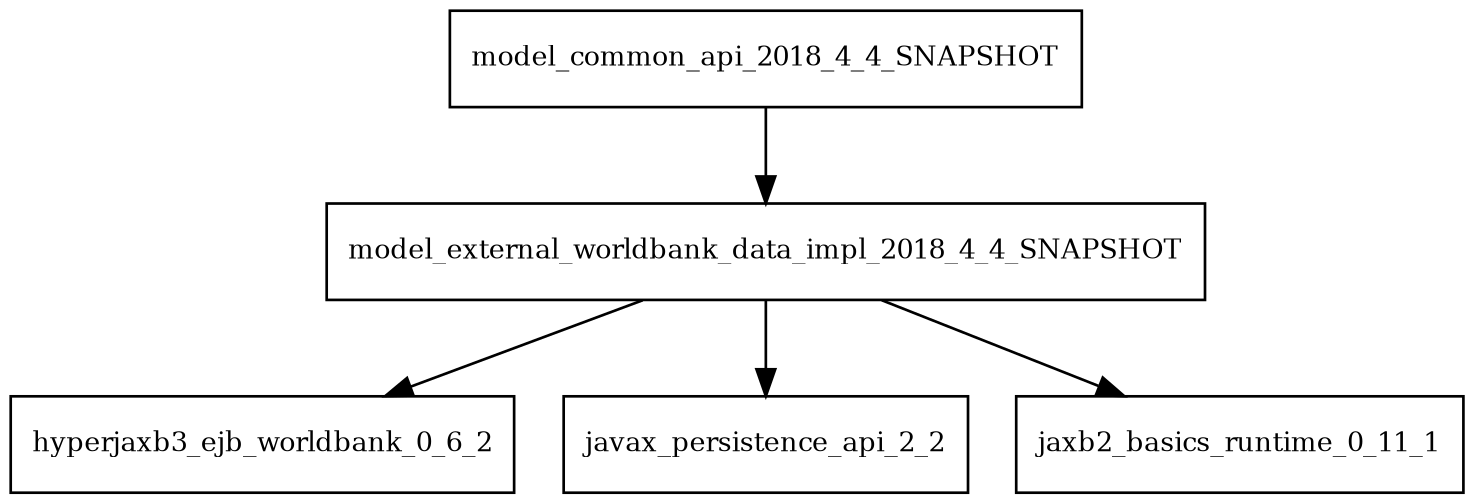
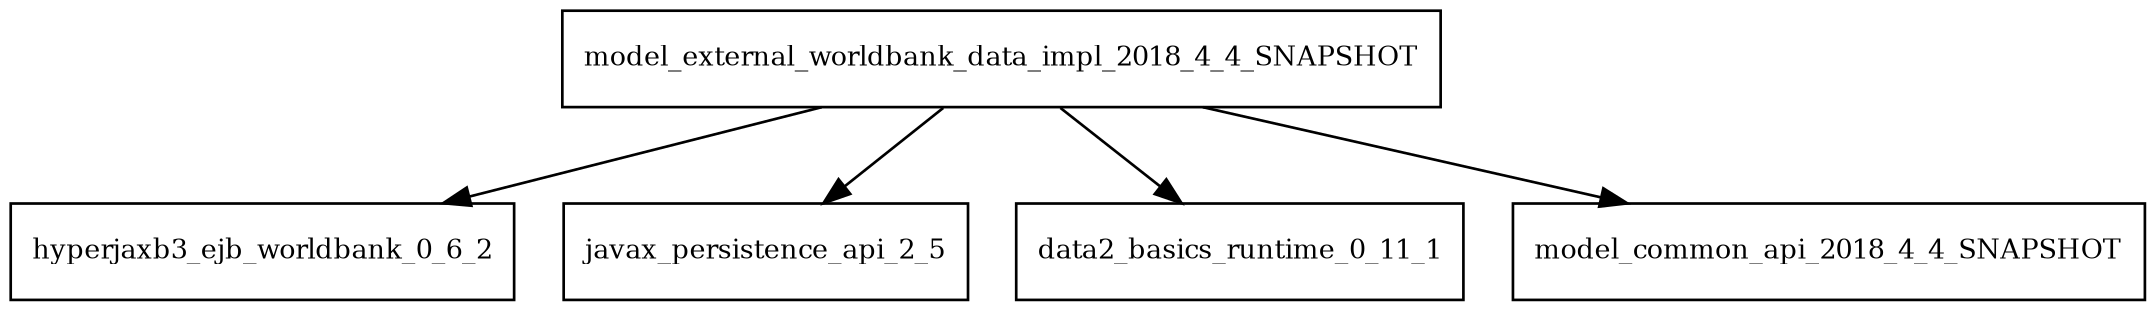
edge "model_common_api_2018_4_4_SNAPSHOT" -> "model_external_worldbank_data_impl_2018_4_4_SNAPSHOT": reversed
node "javax_persistence_api_2_2": label "javax_persistence_api_2_2" -> "javax_persistence_api_2_5"
node "jaxb2_basics_runtime_0_11_1": label "jaxb2_basics_runtime_0_11_1" -> "data2_basics_runtime_0_11_1"
